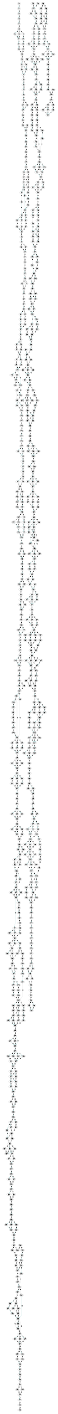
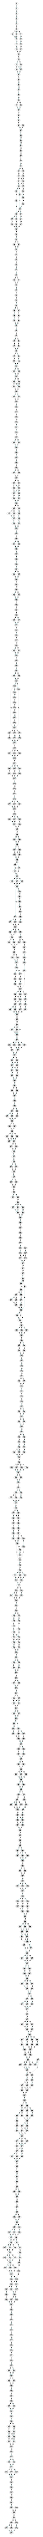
edge "S500" -> "S503": now "S500" -> "S502"
edge "S101" -> "S105": now "S101" -> "S102"
edge "S107" -> "S108": now "S106" -> "S108"
edge "S641" -> "S644": reversed
edge "S330" -> "S334": now "S330" -> "S332"
edge "S354" -> "S355": now "S353" -> "S355"
edge "S368" -> "S366": reversed
node "S365": removed
node "S375": removed
node "S414": added
node "S525": added
node "S607": added
node "S762": added
